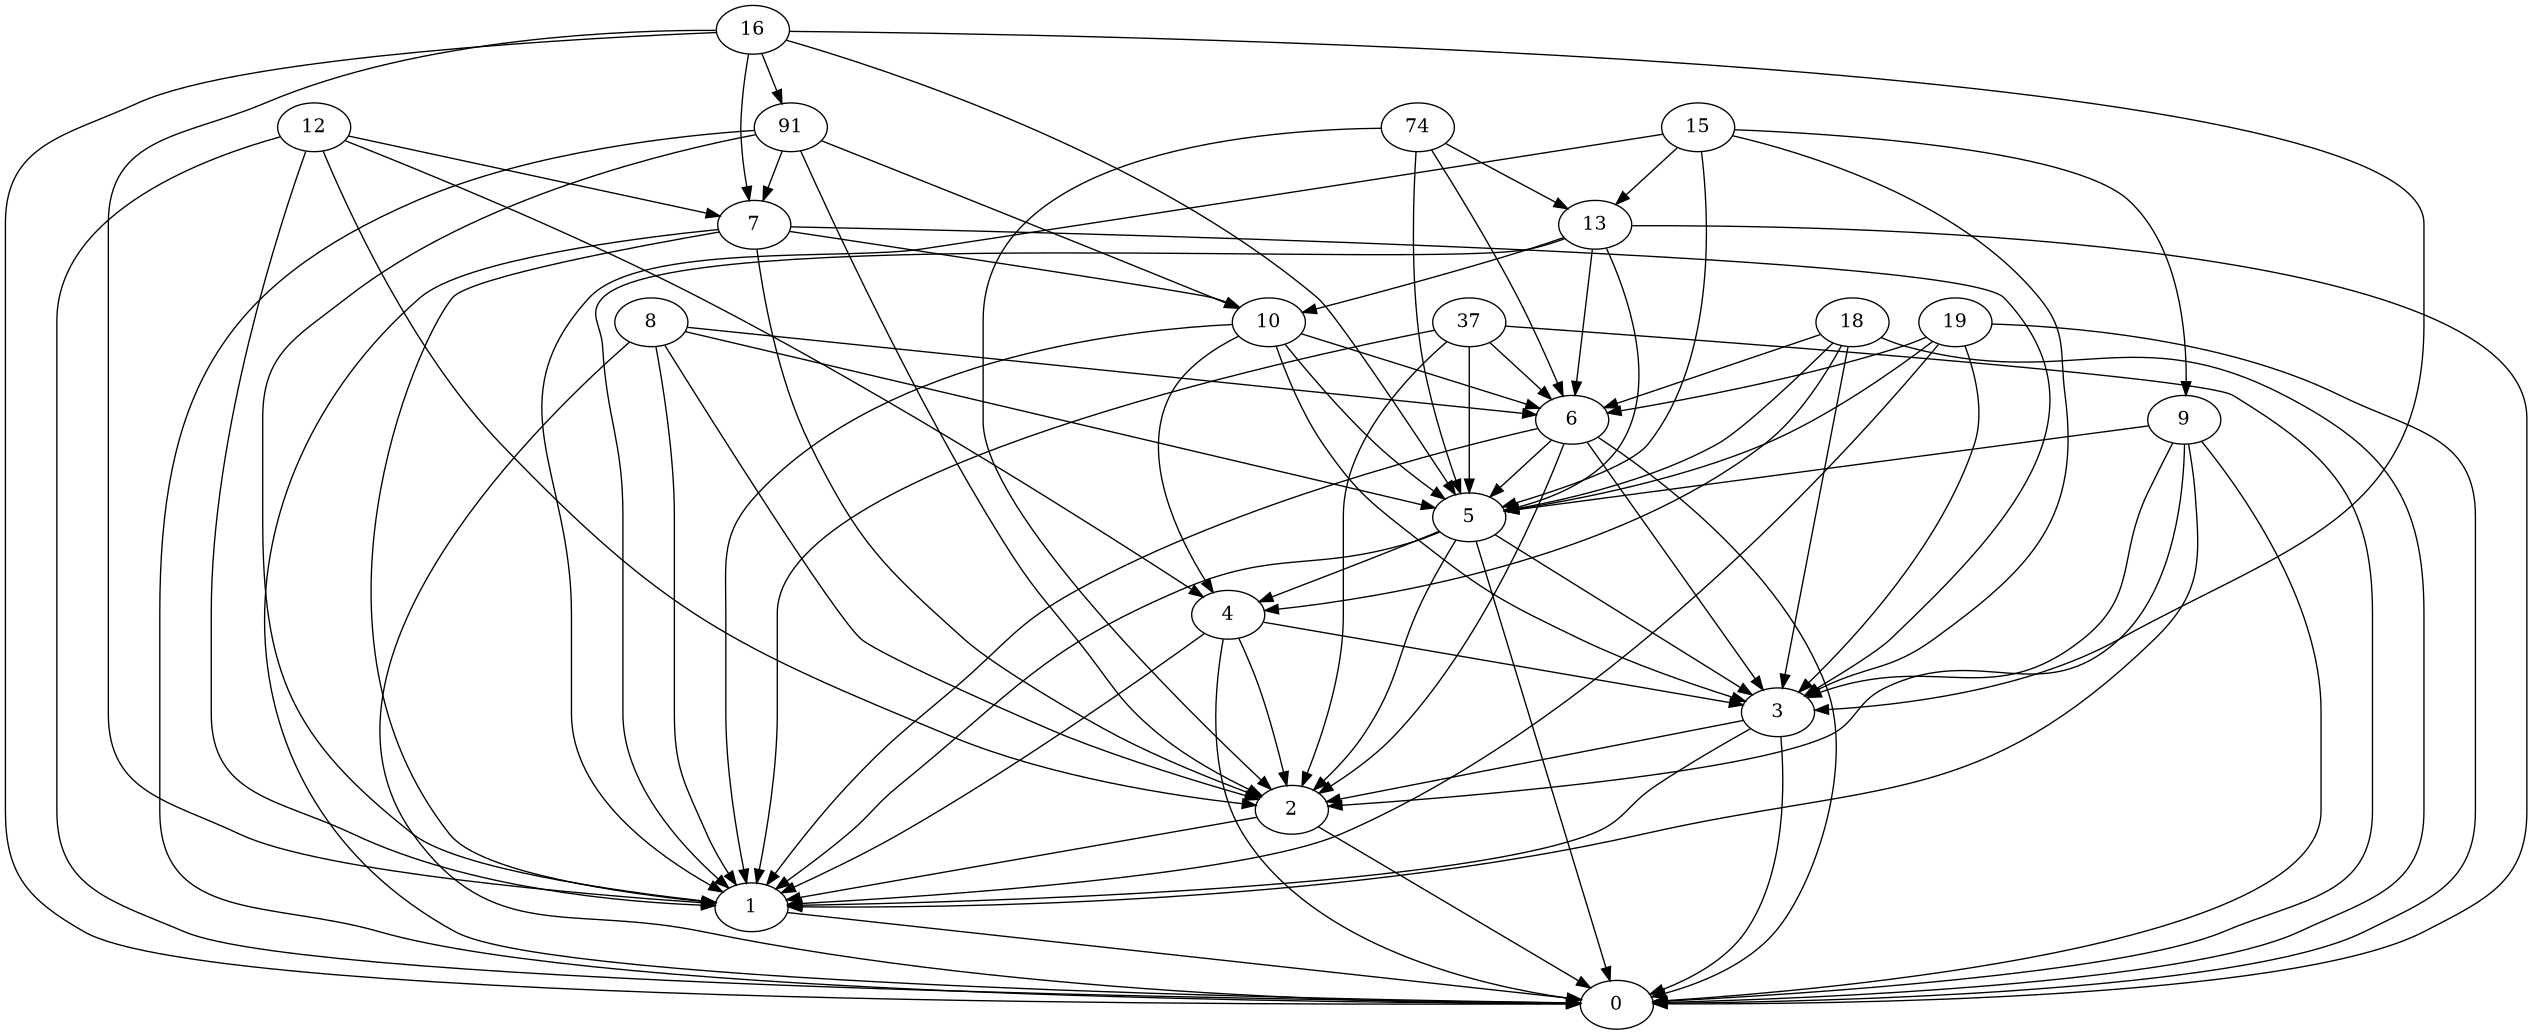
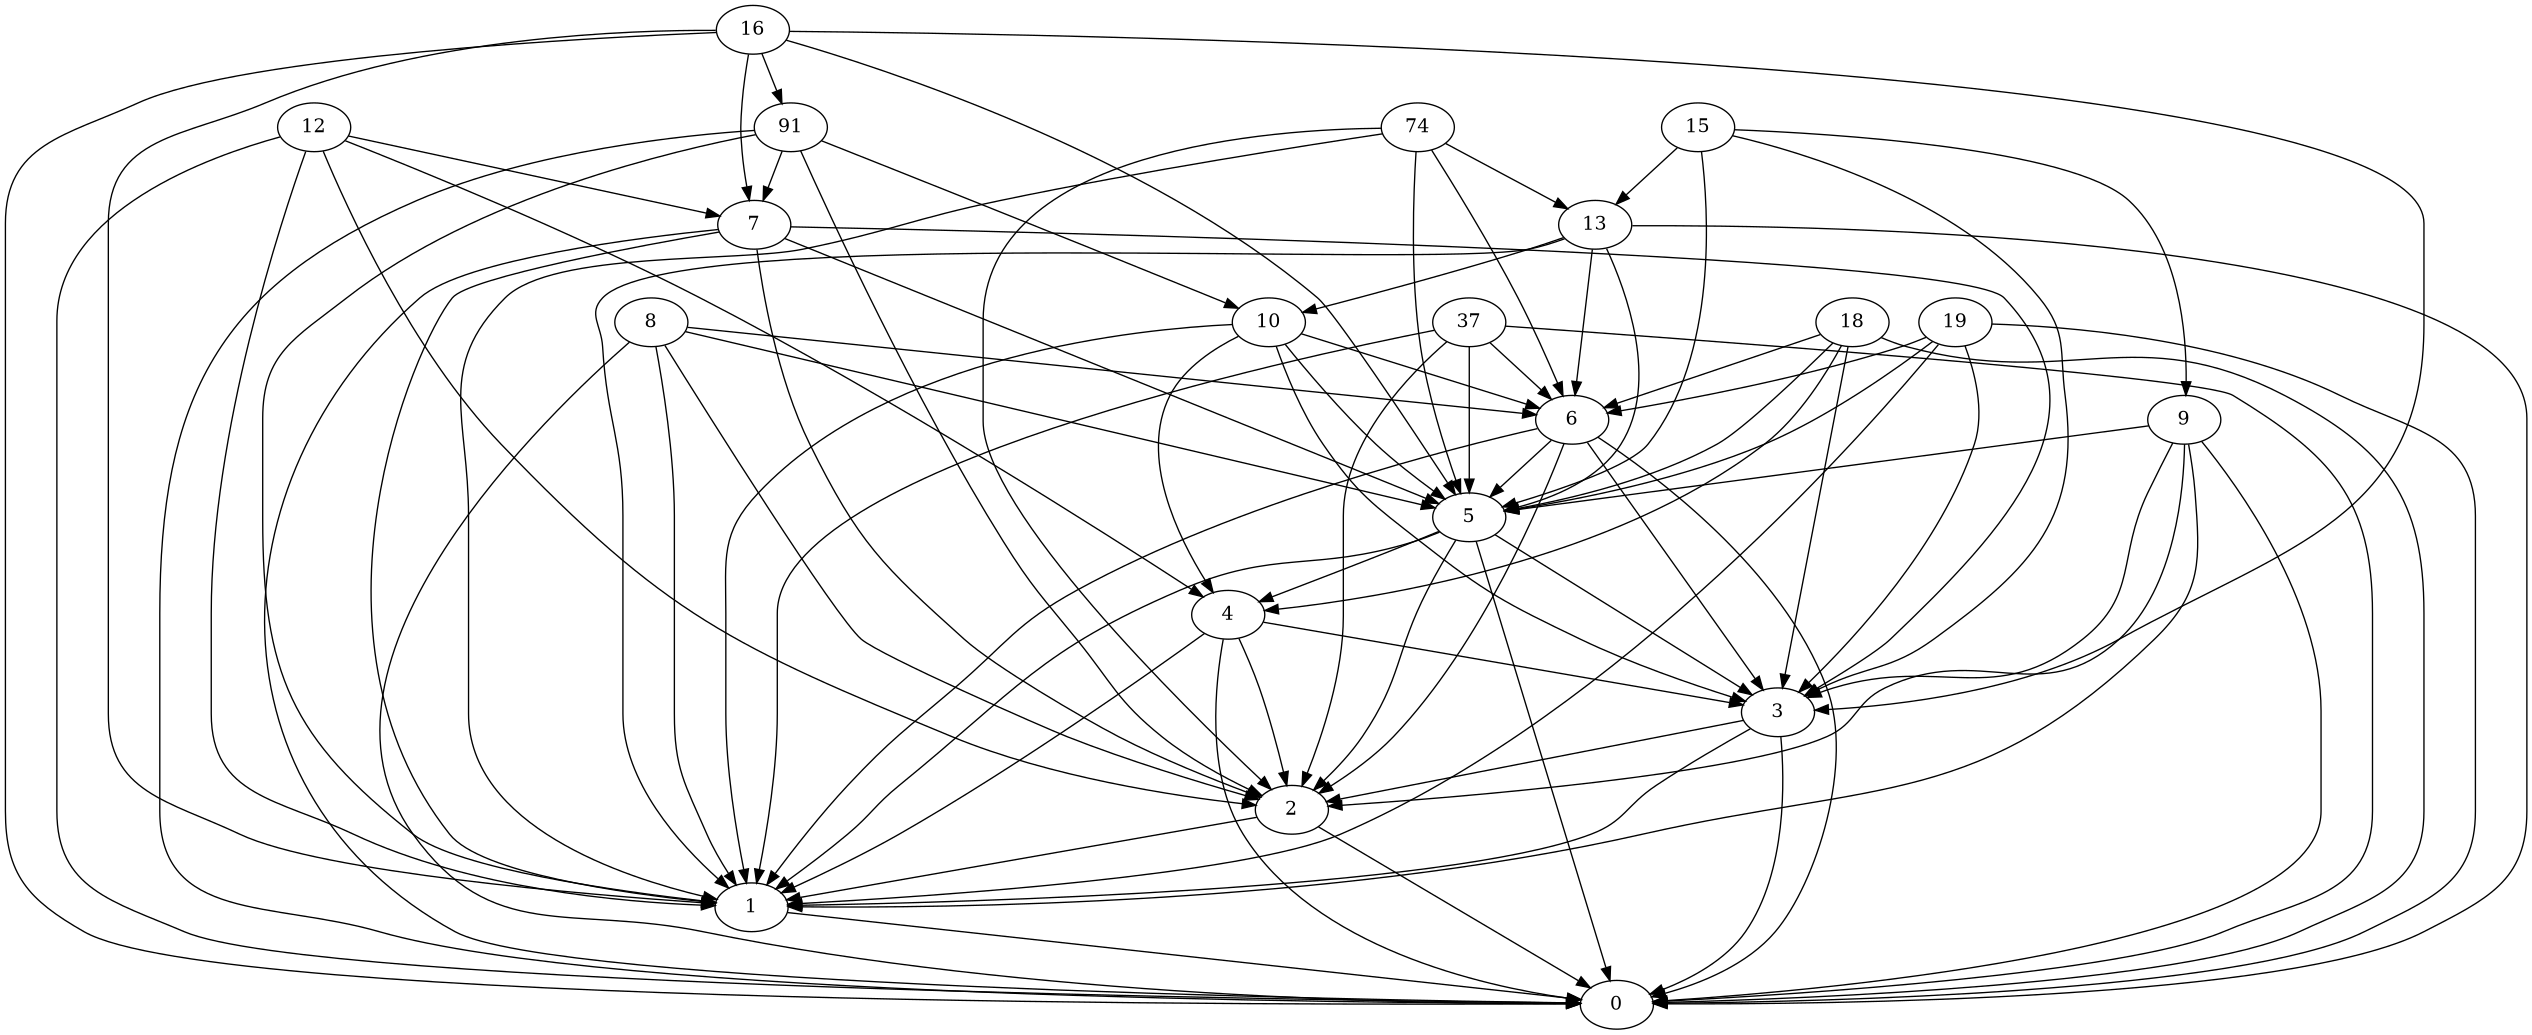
edge "15" -> "1": now "74" -> "1"
edge "7" -> "10": now "7" -> "5"
